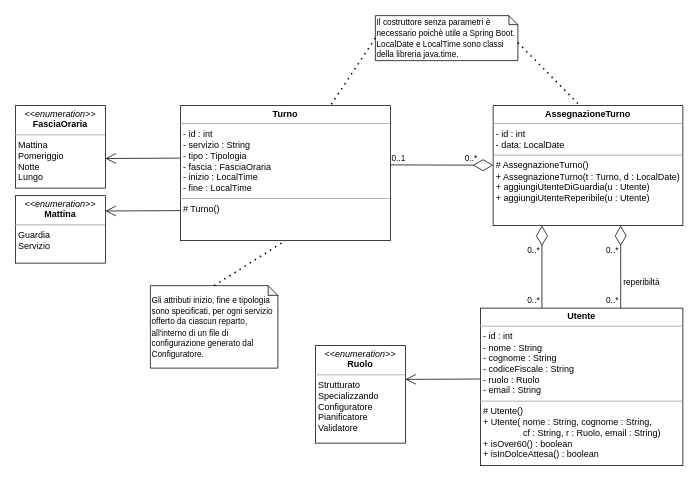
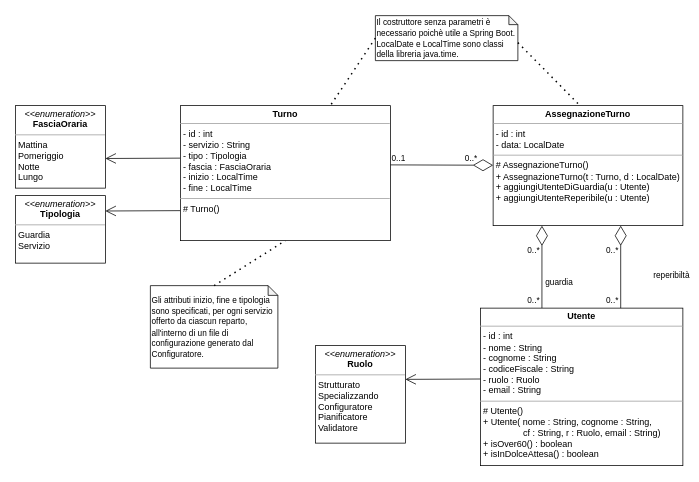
node "<<enumeration>> Mattina Guardia Servizio": label "<<enumeration>> Mattina Guardia Servizio" -> "<<enumeration>> Tipologia Guardia Servizio"
node "guardia": added
node "reperibiltà": moved (643, 282) -> (673, 275)
